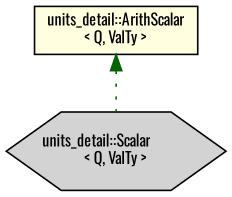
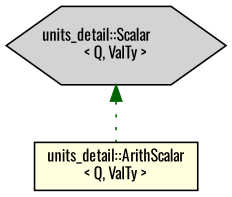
edge "units_detail::Scalar < Q, ValTy >" -> "units_detail::ArithScalar < Q, ValTy >": reversed
